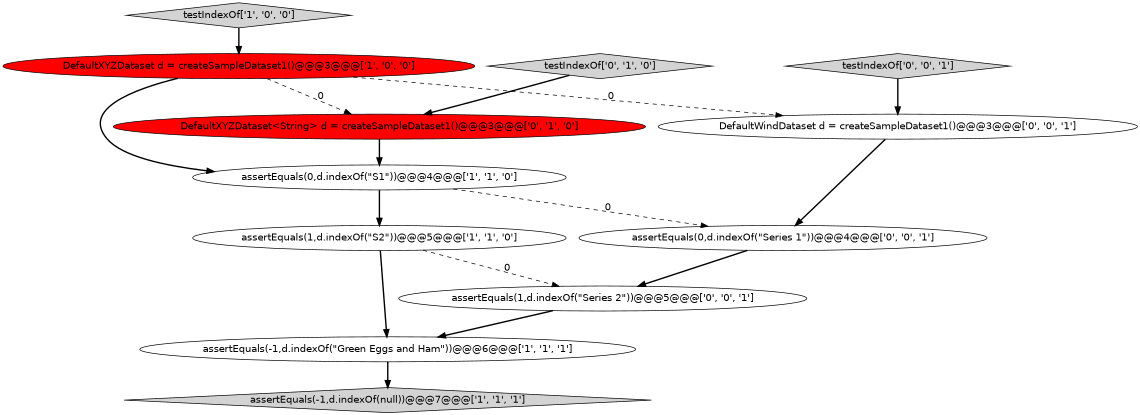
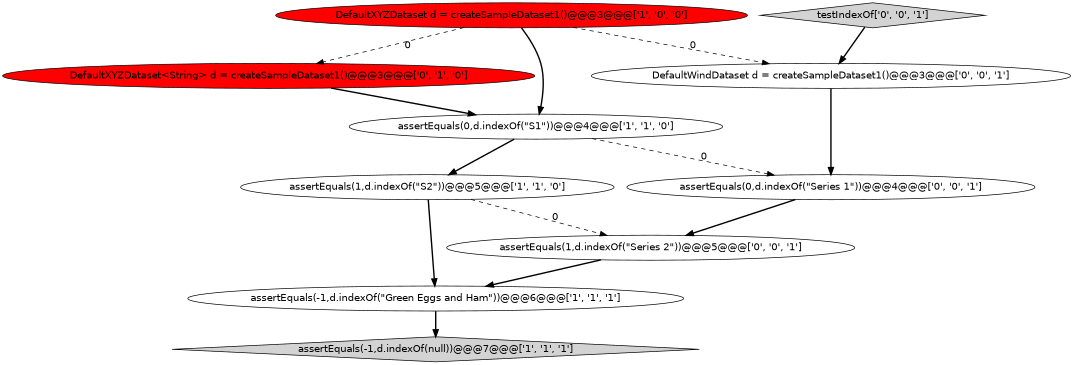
node "testIndexOf['1', '0', '0']": removed
node "testIndexOf['0', '1', '0']": removed
